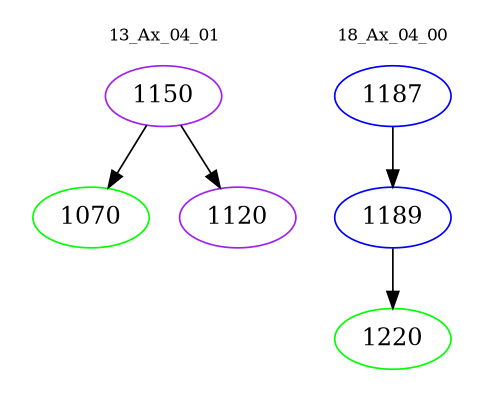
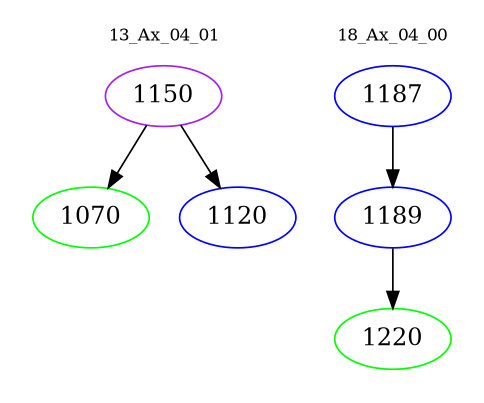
node "1120": color purple -> blue
